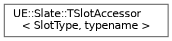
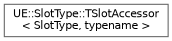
node "UE::Slate::TSlotAccessor < SlotType, typename >": label "UE::Slate::TSlotAccessor < SlotType, typename >" -> "UE::SlotType::TSlotAccessor < SlotType, typename >"
